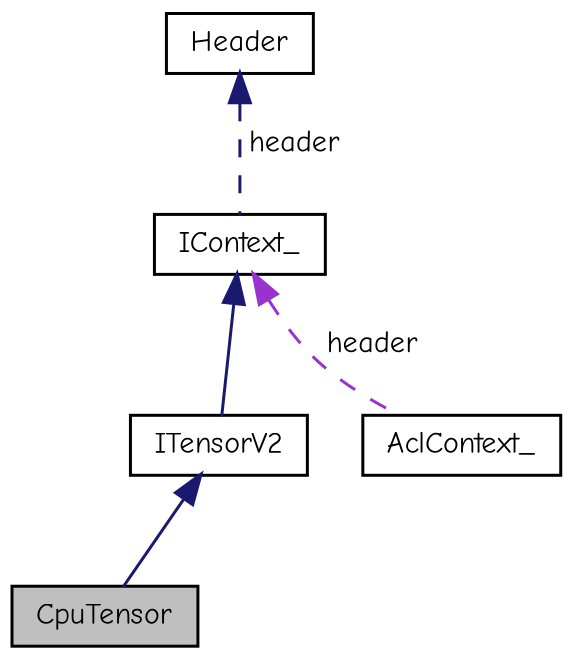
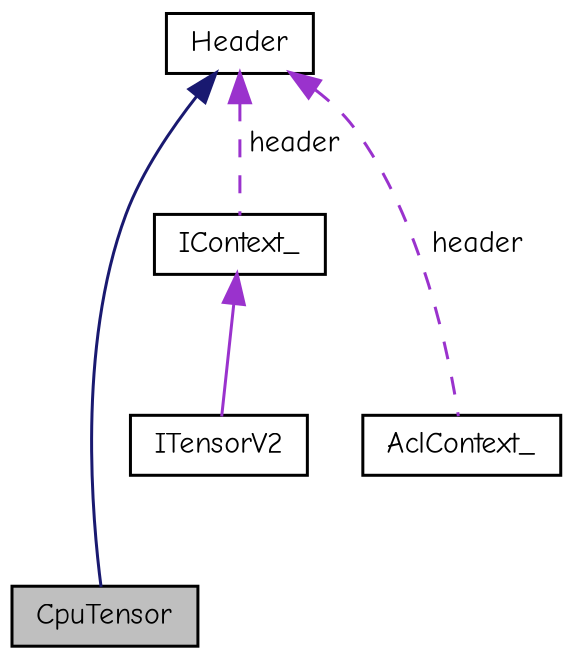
edge "IContext_" -> "Header": color midnightblue -> darkorchid3
edge "ITensorV2" -> "IContext_": color midnightblue -> darkorchid3
edge "AclContext_" -> "IContext_": now "AclContext_" -> "Header"
edge "CpuTensor" -> "ITensorV2": now "CpuTensor" -> "Header"
